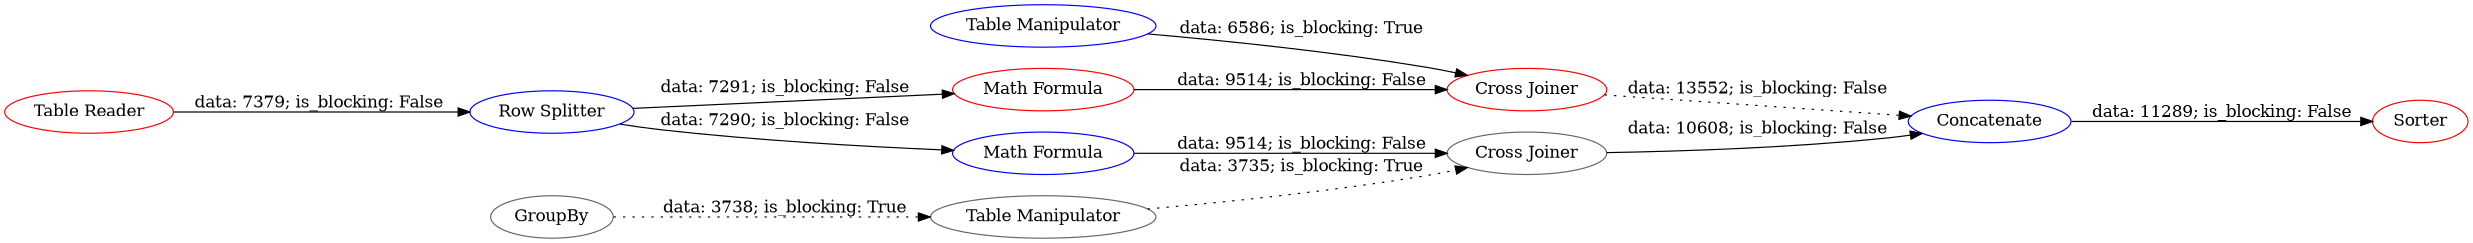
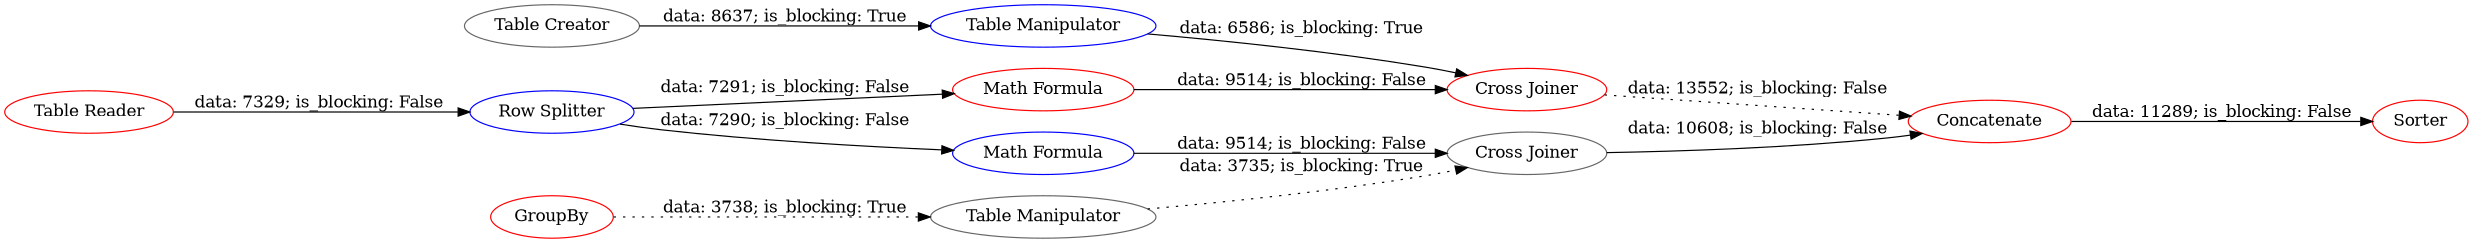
node "Table Creator": added
edge "Table Reader" -> "Row Splitter": label "data: 7379; is_blocking: False" -> "data: 7329; is_blocking: False"
node "Concatenate": color blue -> red
node "GroupBy": color gray40 -> red
